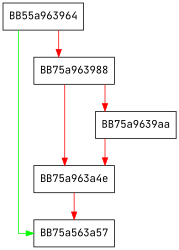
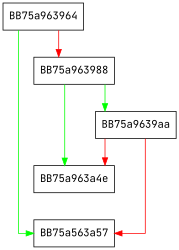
node "BB55a963964": label "BB55a963964" -> "BB75a963964"
edge "BB75a963988" -> "BB75a9639aa": color red -> green
edge "BB75a963988" -> "BB75a963a4e": color red -> green
edge "BB75a963a4e" -> "BB75a563a57": now "BB75a9639aa" -> "BB75a563a57"
